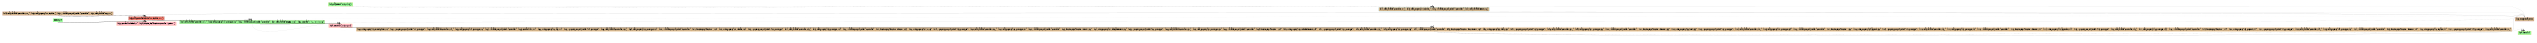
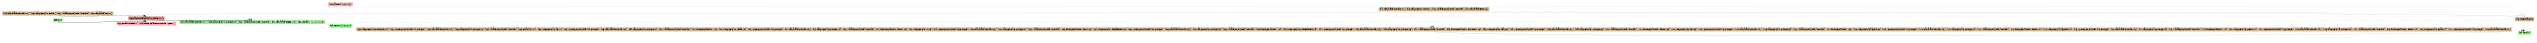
node "4043: call-extend [v2,v3,v4,v5,-]*": fillcolor palegreen -> lightpink
edge "4043: call-extend [v2,v3,v4,v5,-]*" -> "4044: read-variable['Controller',v7,-]": removed
edge "4054: read-variable['Controller',v14,-]" -> "4059: construct [-,v15,v16,v12]": removed
node "4059: construct [-,v15,v16,v12]": fillcolor lightpink -> palegreen
edge "4059: construct [-,v15,v16,v12]" -> "4060: write-property[v13,'eventSplitter',v12]": style bold -> dotted
